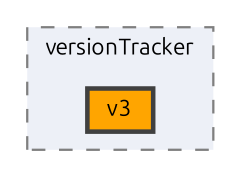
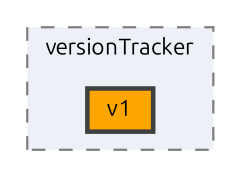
node "v3": label "v3" -> "v1"
